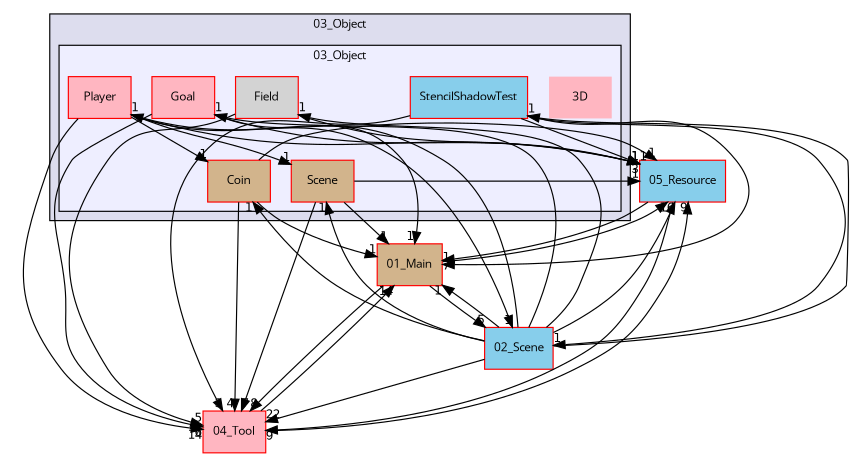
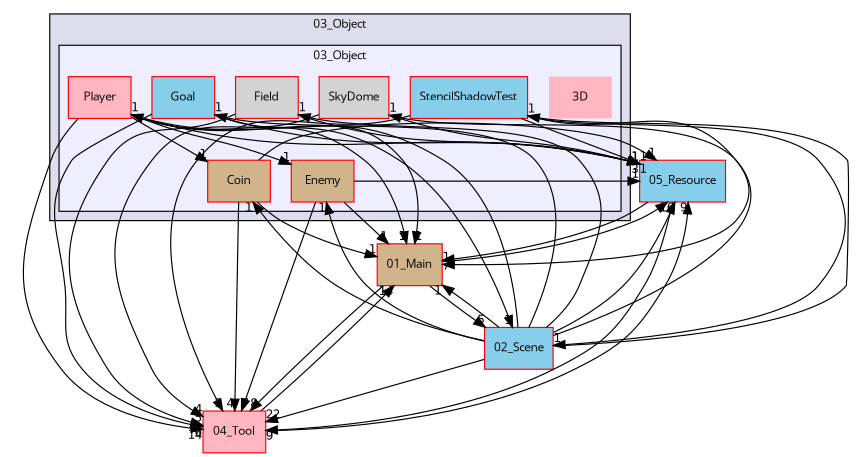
node "Goal": fillcolor lightpink -> skyblue
node "SkyDome": added
edge "Player" -> "01_Main": added
node "Scene": label "Scene" -> "Enemy"
